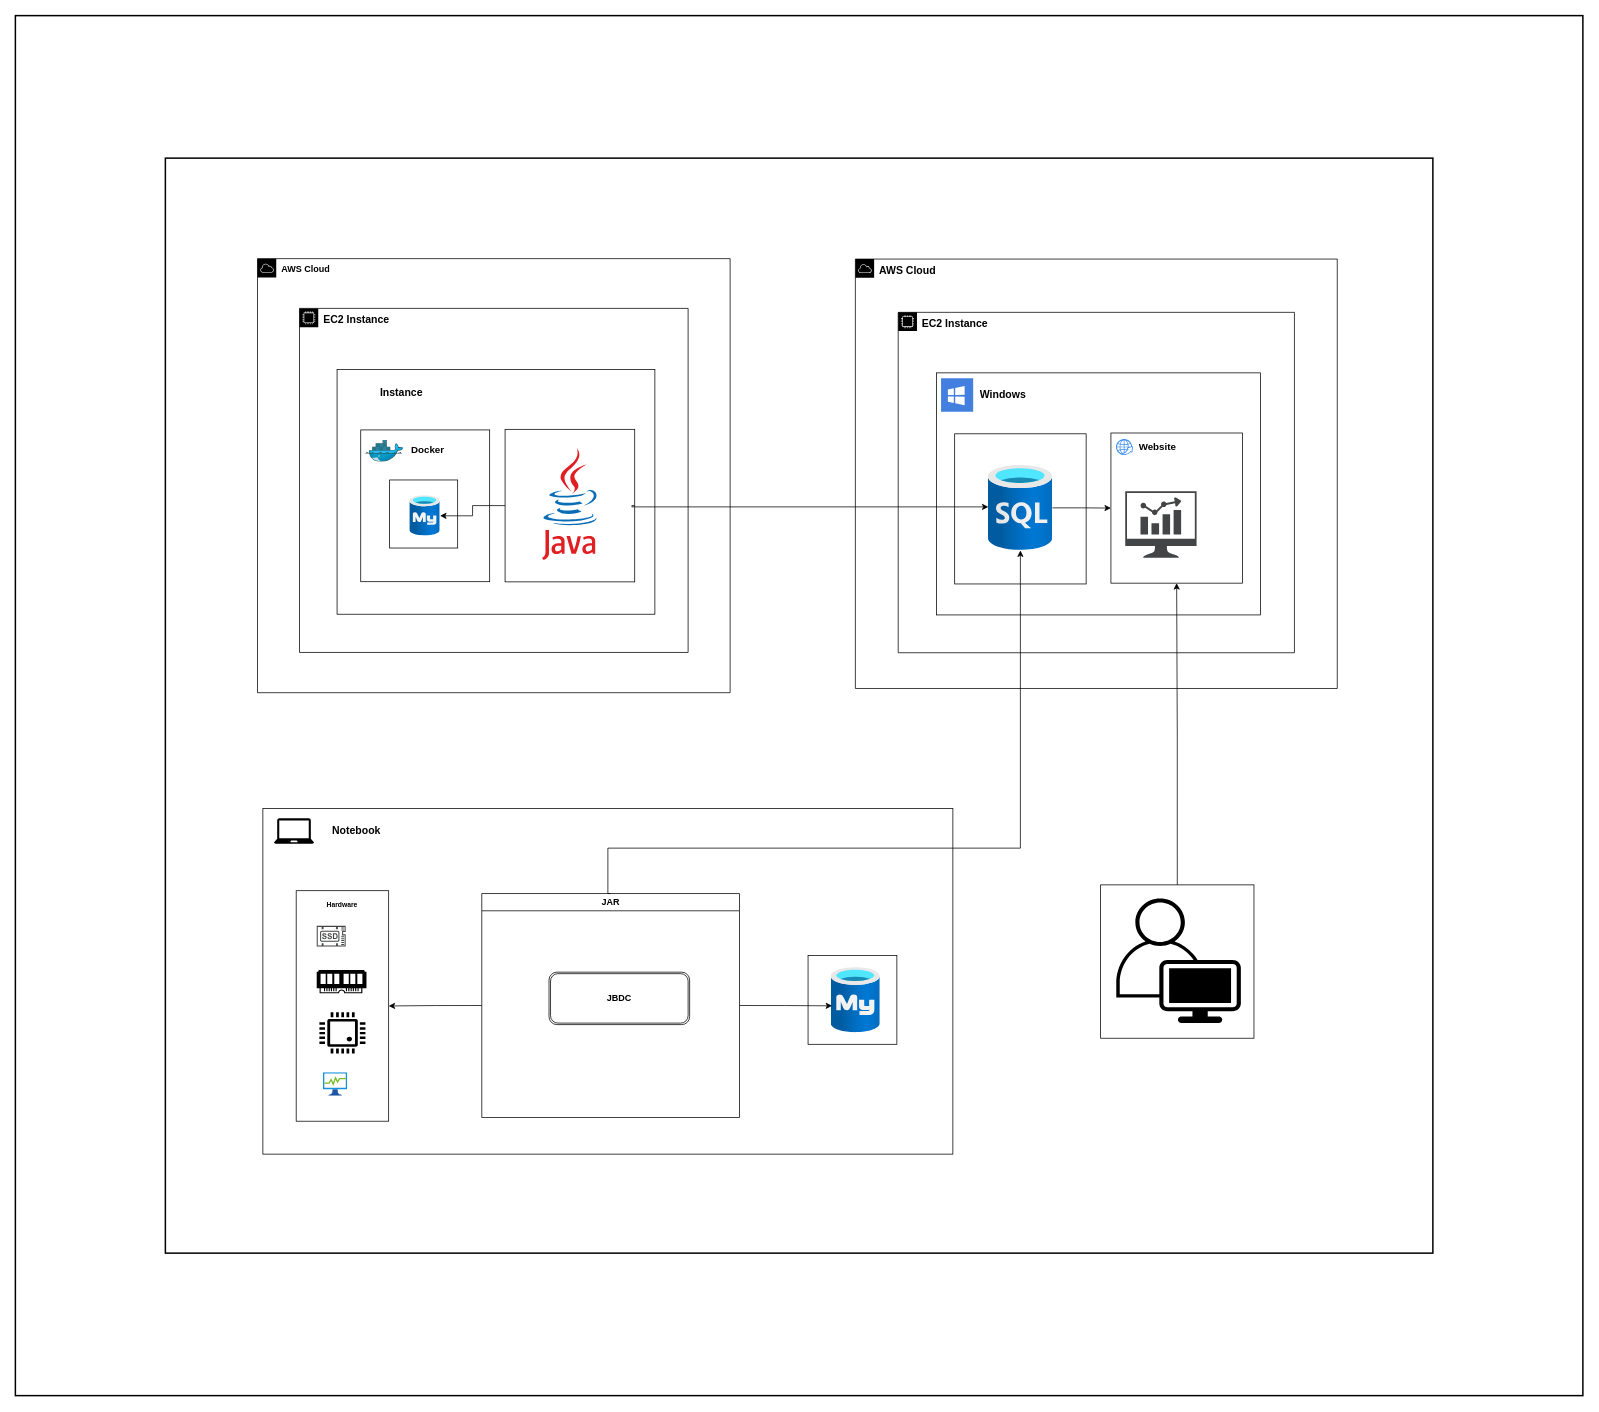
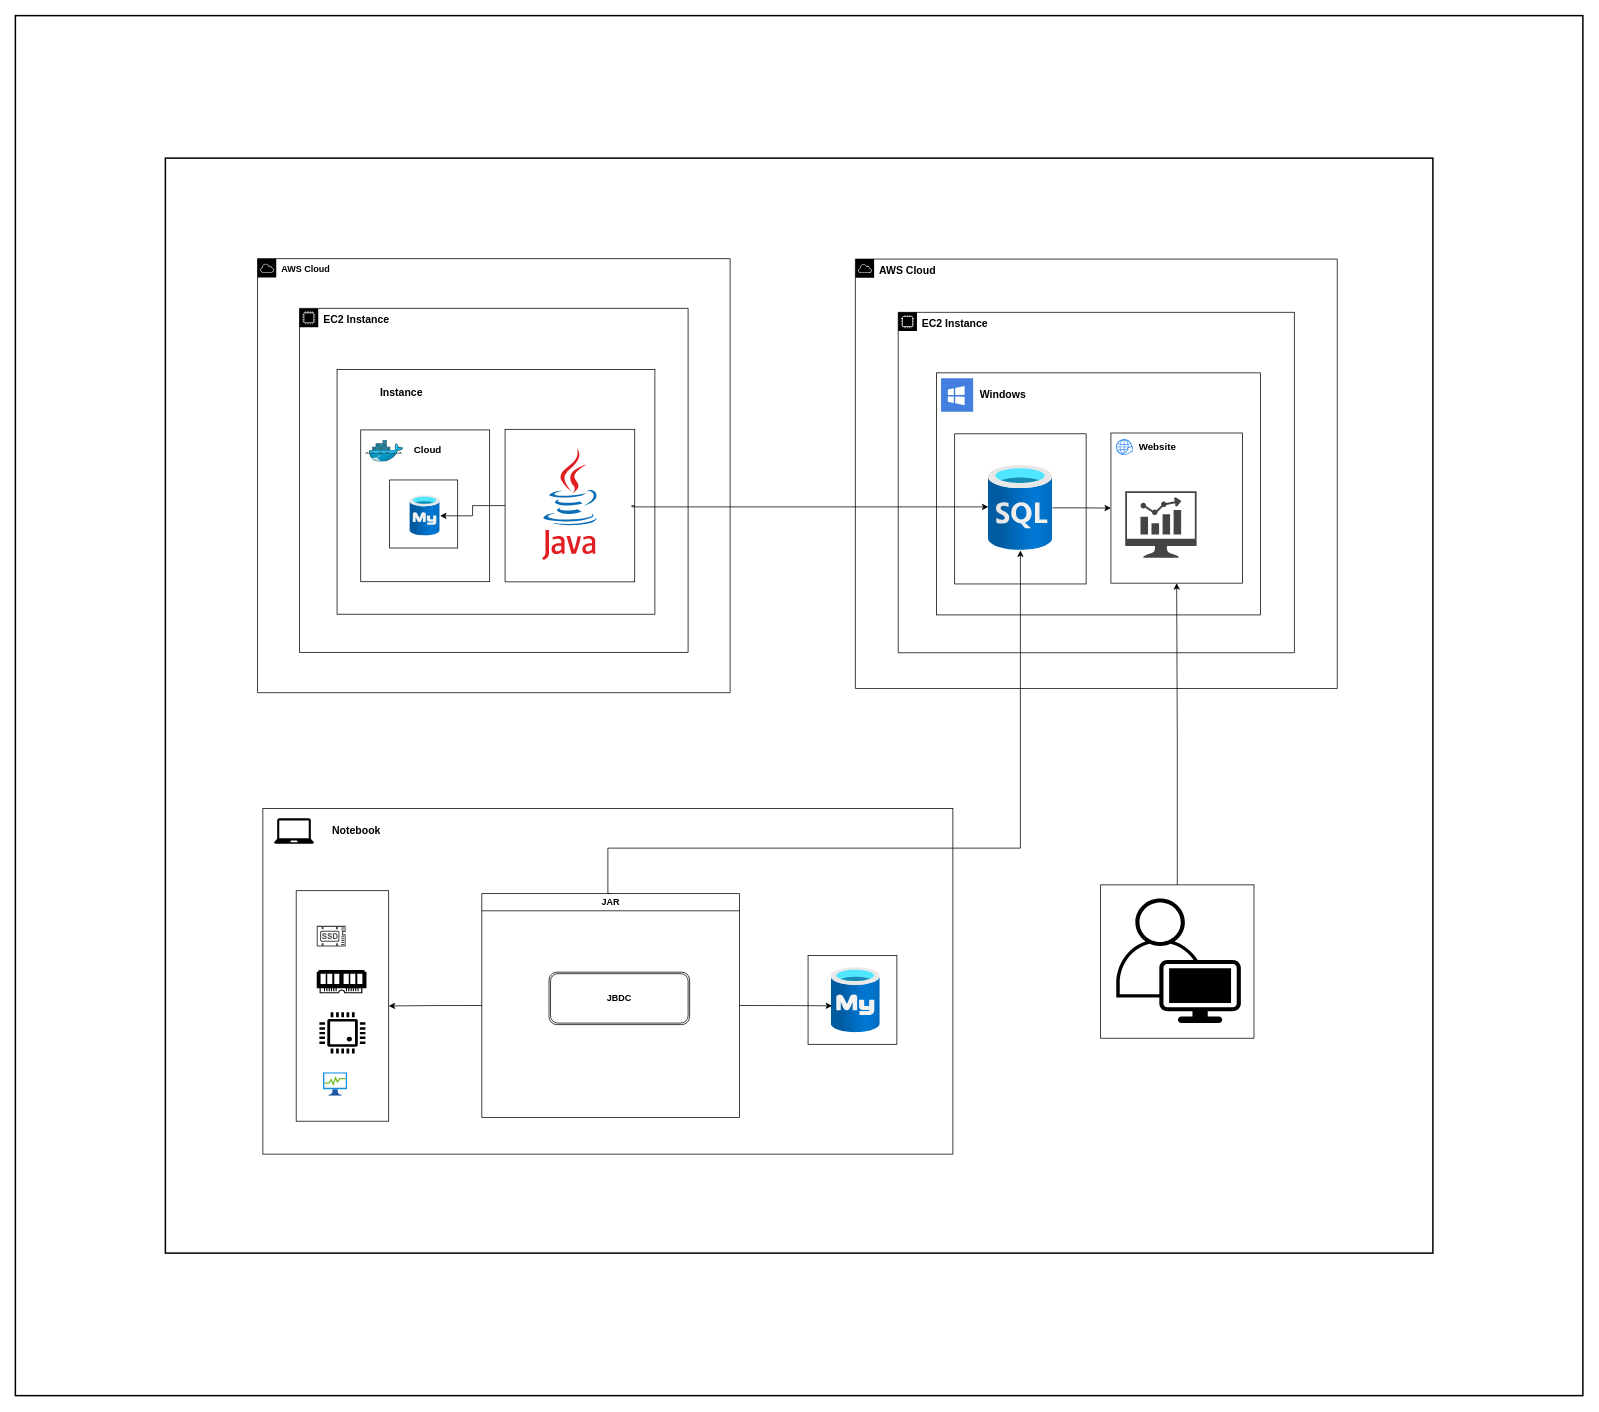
node "Docker": label "Docker" -> "Cloud"
node "Hardware": removed
